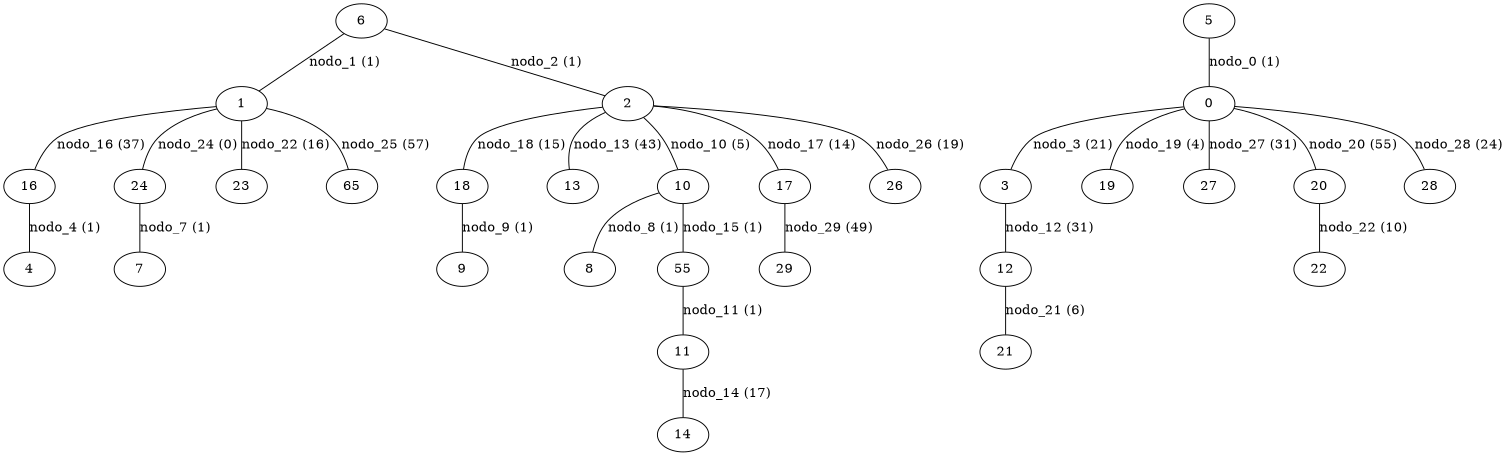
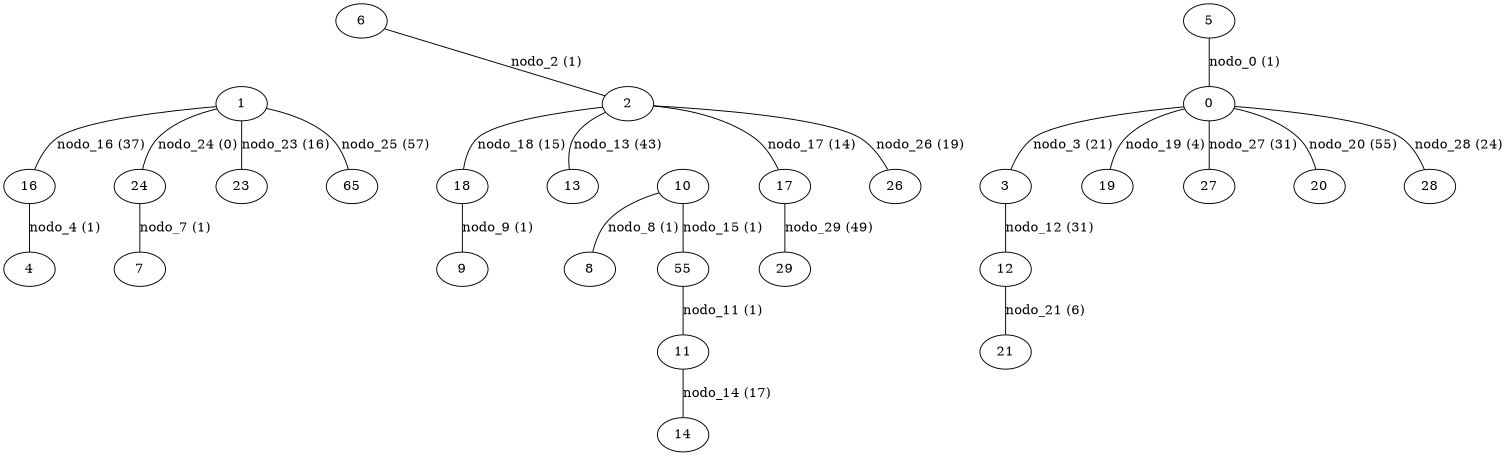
edge "6" -- "1": removed, label "nodo_1 (1)"
edge "2" -- "10": removed, label "nodo_10 (5)"
edge "1" -- "23": label "nodo_22 (16)" -> "nodo_23 (16)"
node "22": removed
